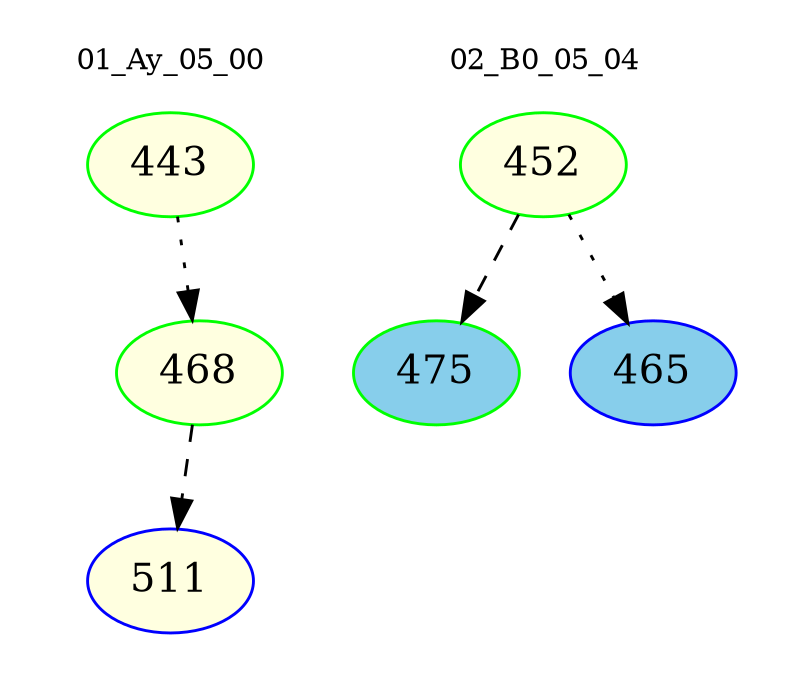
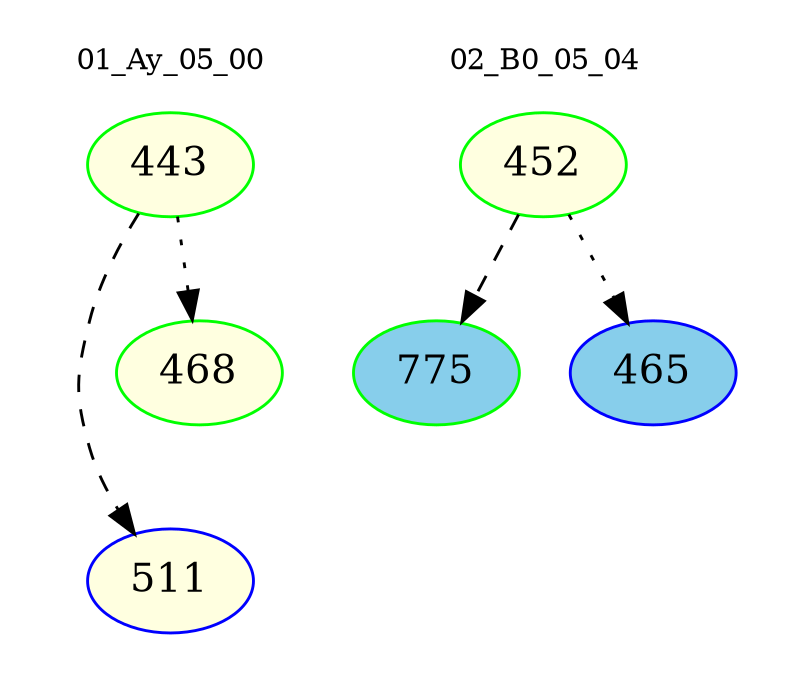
node "475": label "475" -> "775"
edge "468" -> "511": now "443" -> "511"
